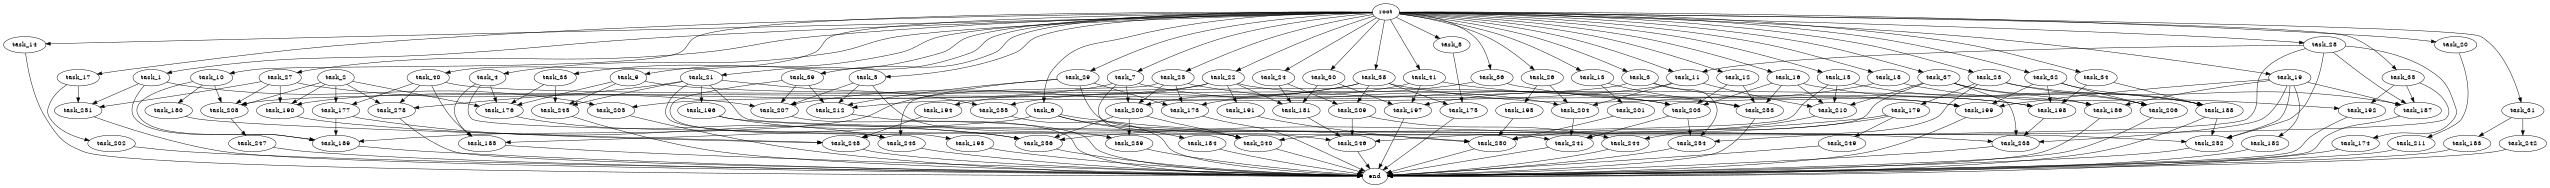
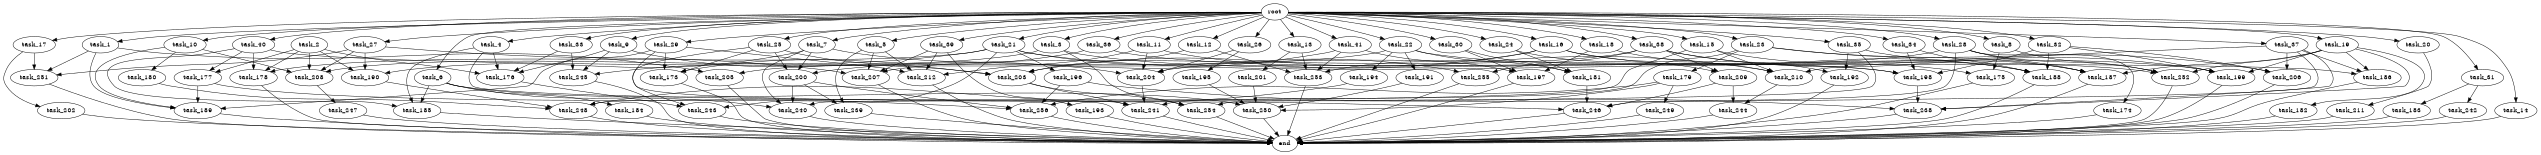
edge "task_28" -> "task_11": now "task_28" -> "task_204"
node "task_278": label "task_278" -> "task_178"
edge "task_188" -> "task_252": now "task_8" -> "task_252"
